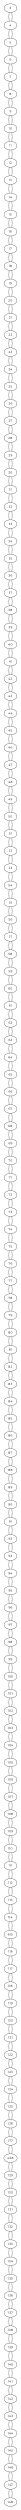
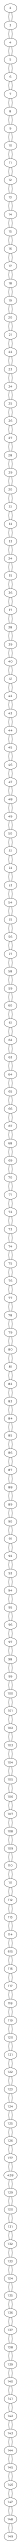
node "2": added
node "149": added
